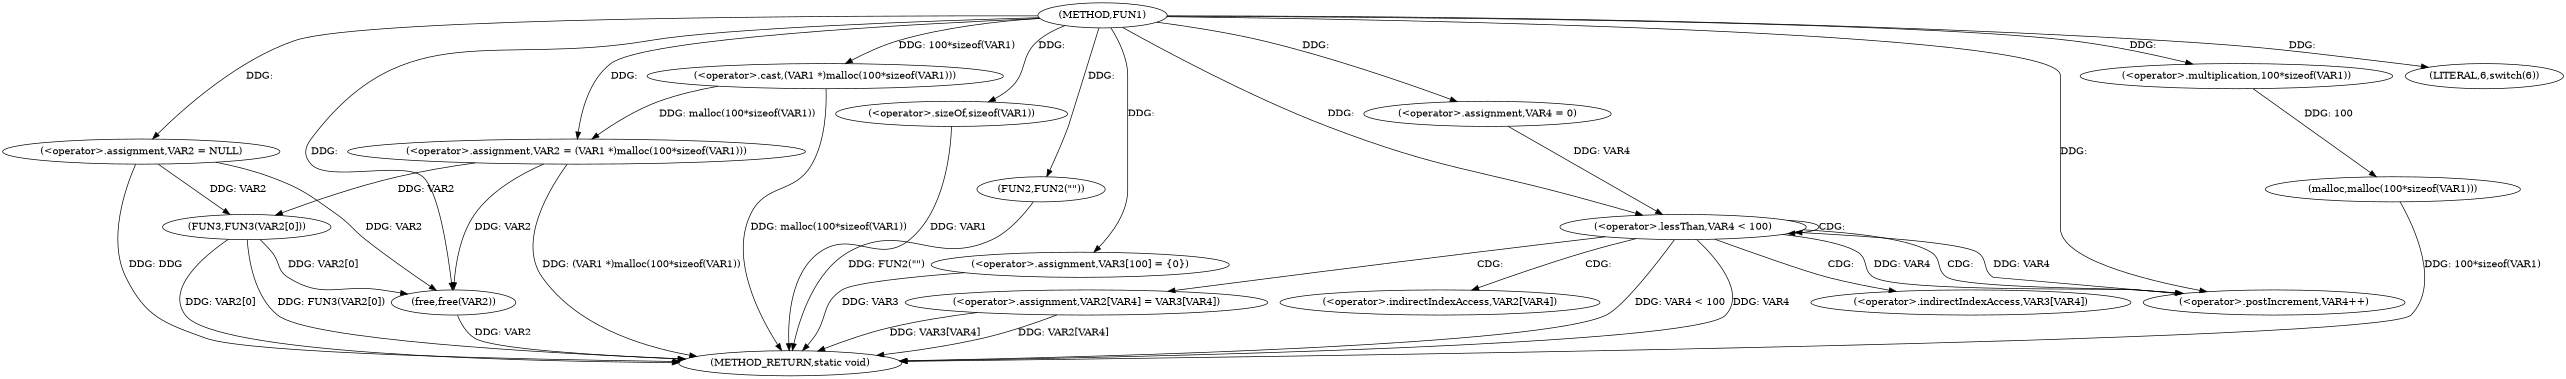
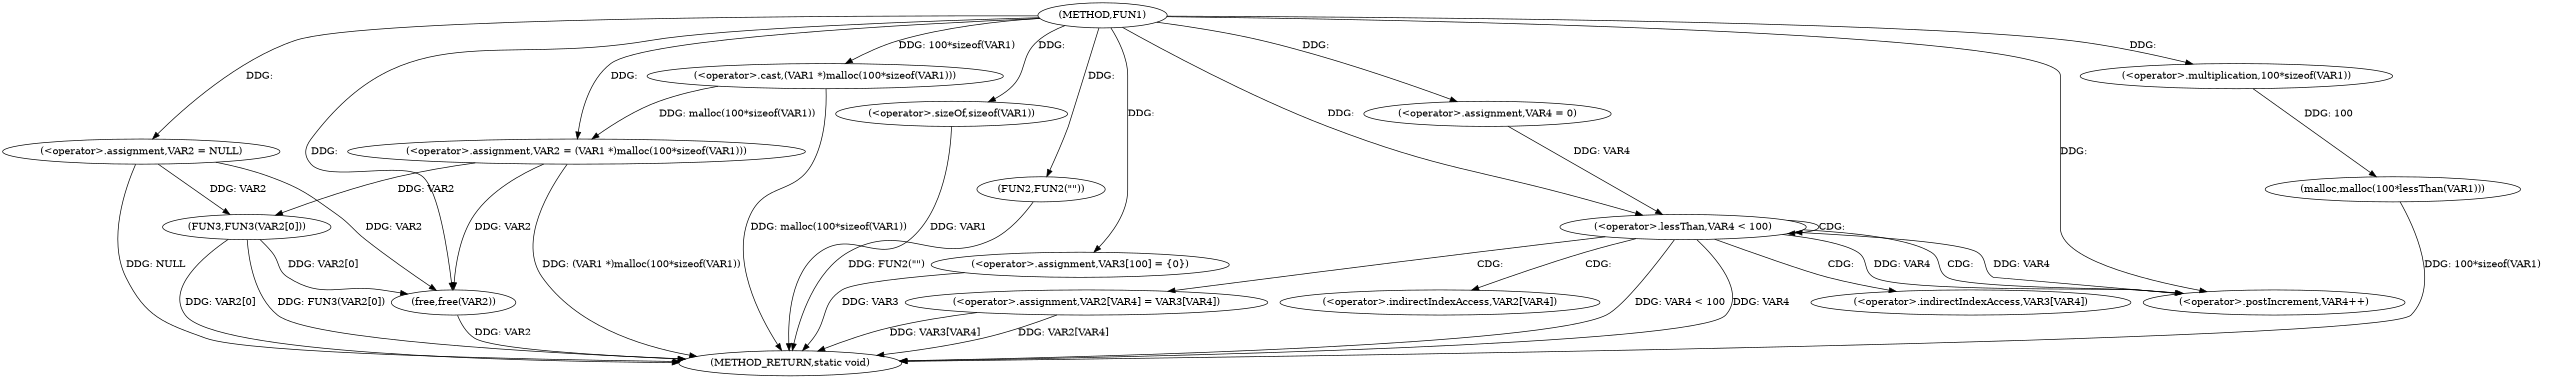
node "(LITERAL,6,switch(6))": removed
node "(malloc,malloc(100*sizeof(VAR1)))": label "(malloc,malloc(100*sizeof(VAR1)))" -> "(malloc,malloc(100*lessThan(VAR1)))"
edge "(<operator>.assignment,VAR2 = NULL)" -> "(METHOD_RETURN,static void)": label "DDG: DDG" -> "DDG: NULL"
